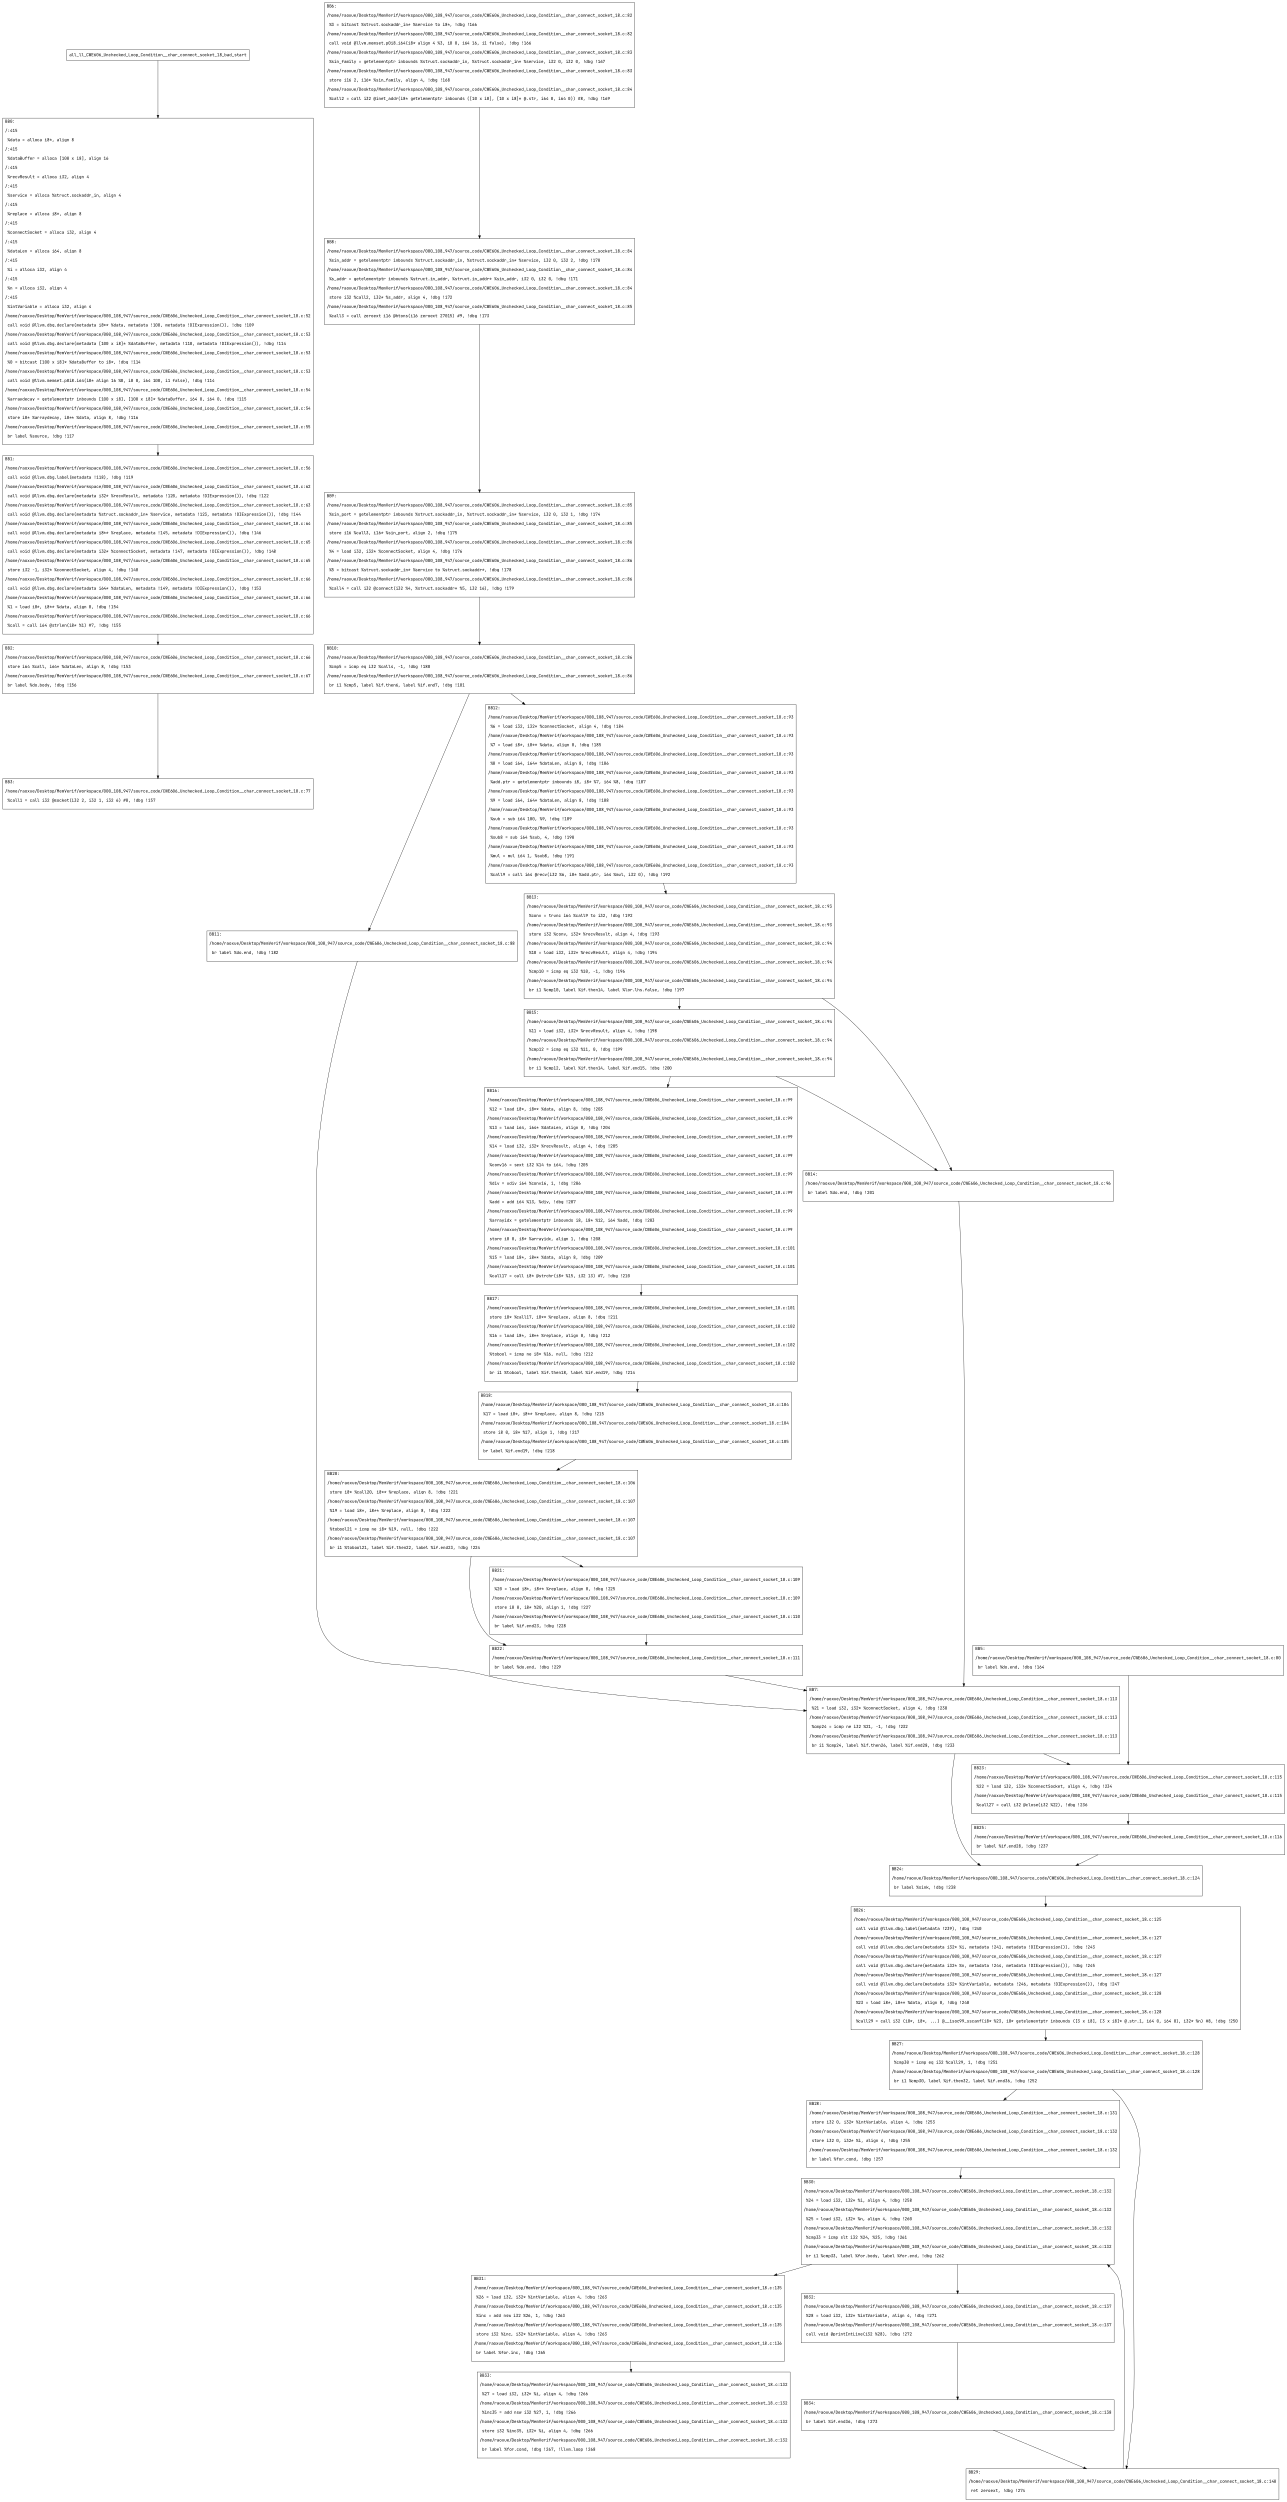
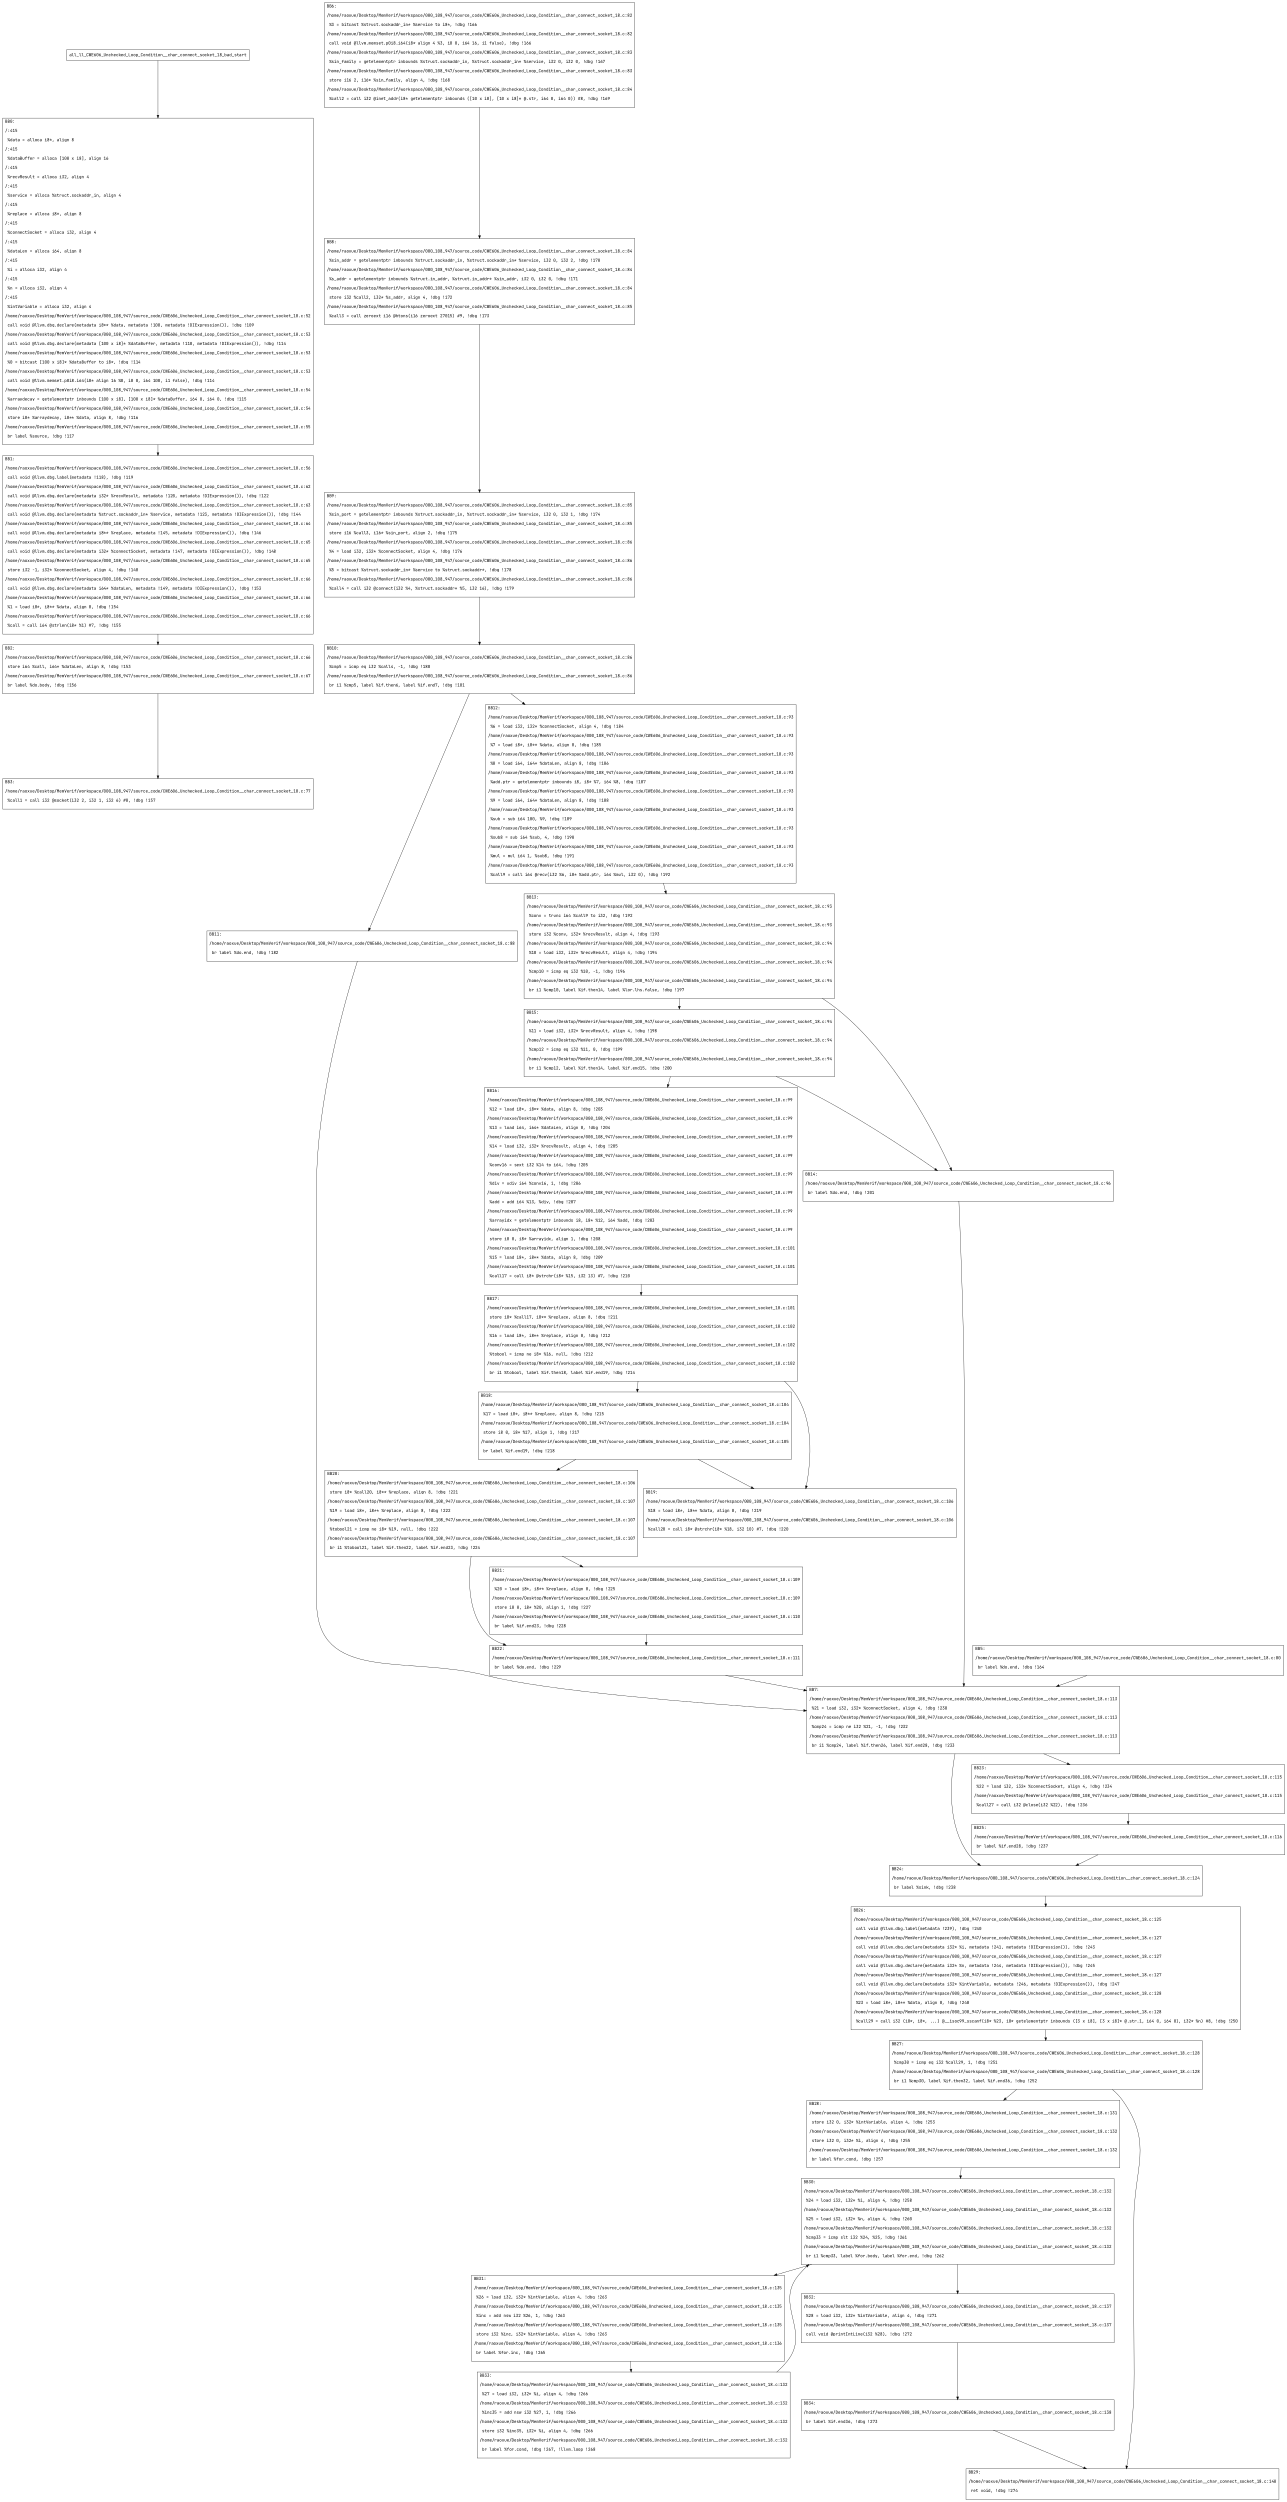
node "BB19:": added
edge "BB5:" -> "BB23:": now "BB5:" -> "BB7:"
edge "BB29:" -> "BB30:": now "BB33:" -> "BB30:"
node "BB29:": text "ret zeroext, !dbg !274" -> "ret void, !dbg !274"
